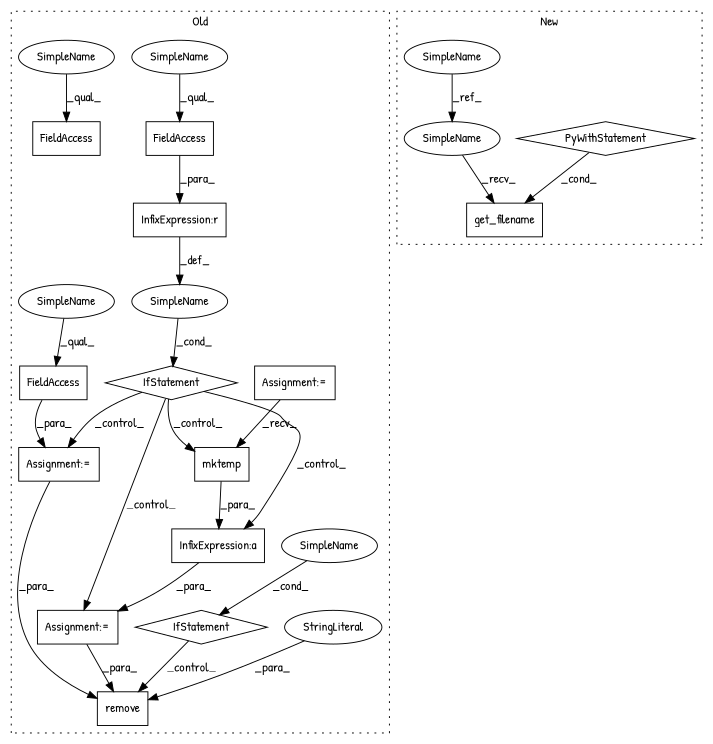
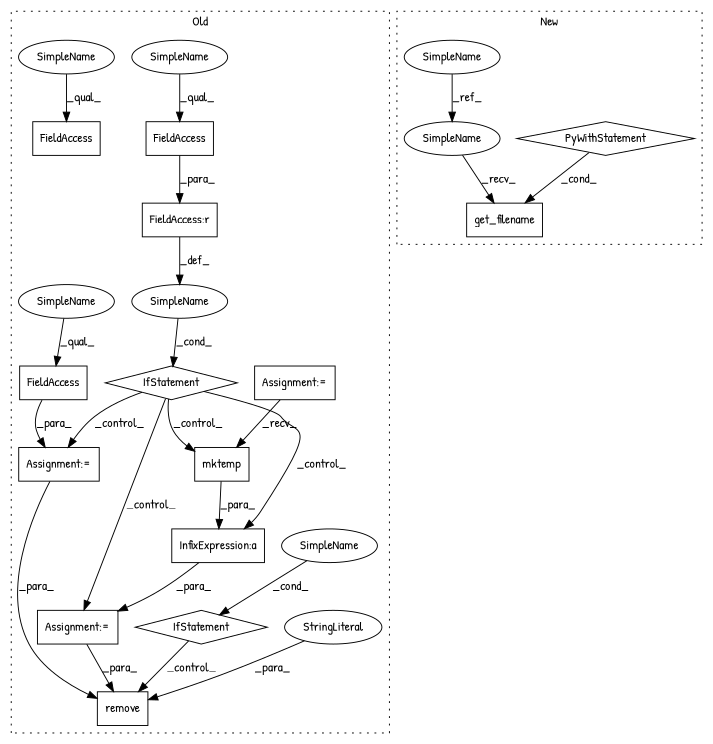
node "InfixExpression:r": label "InfixExpression:r" -> "FieldAccess:r"
